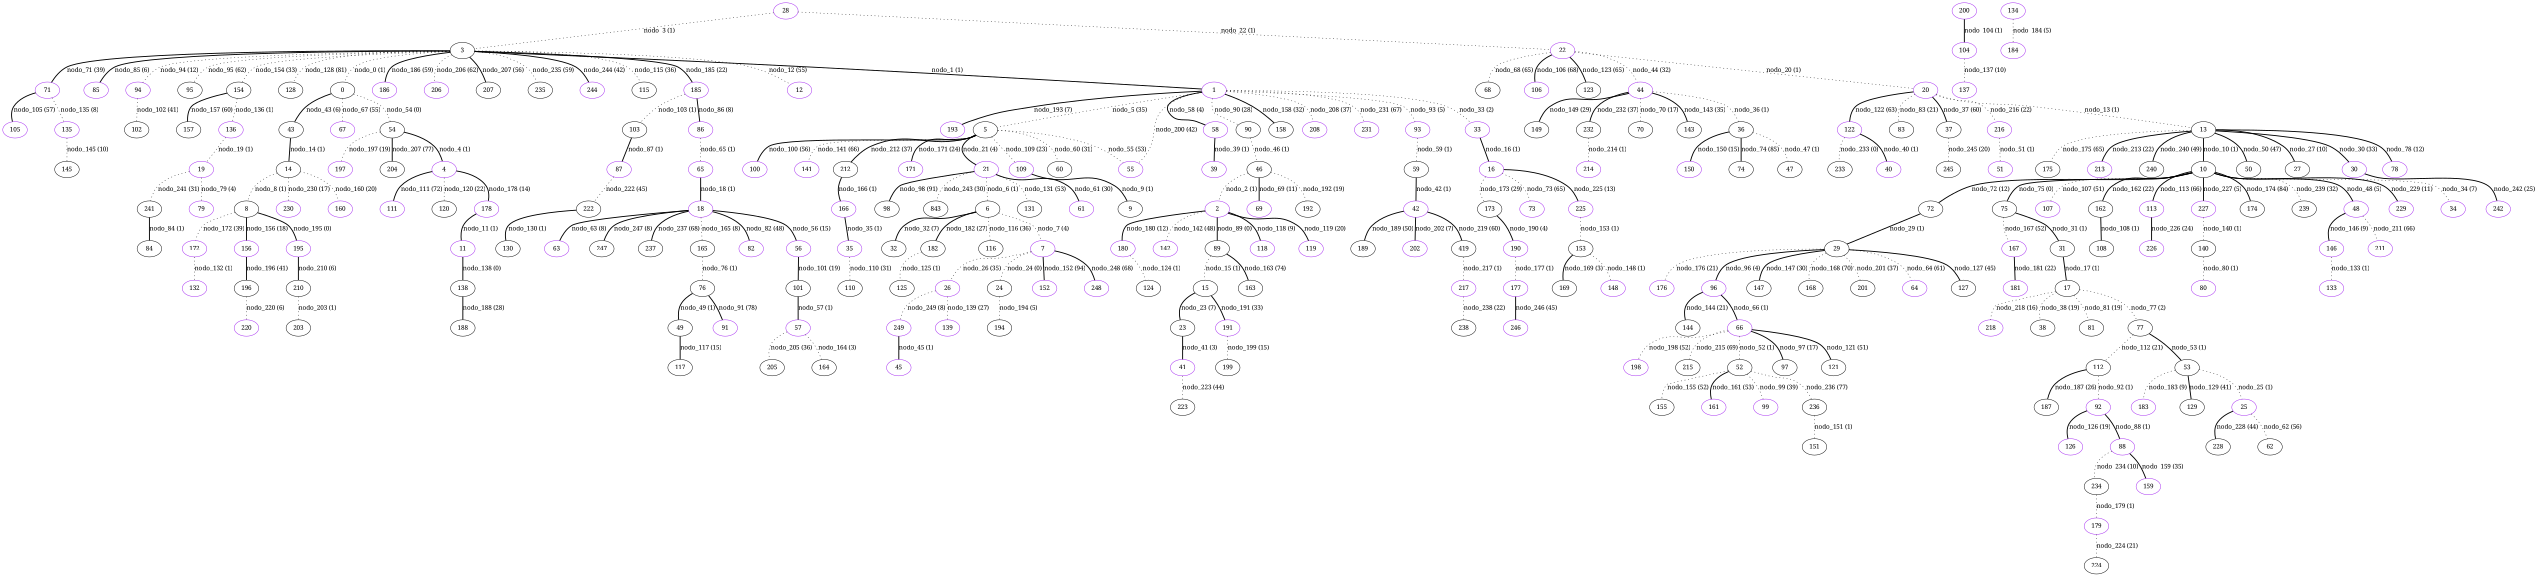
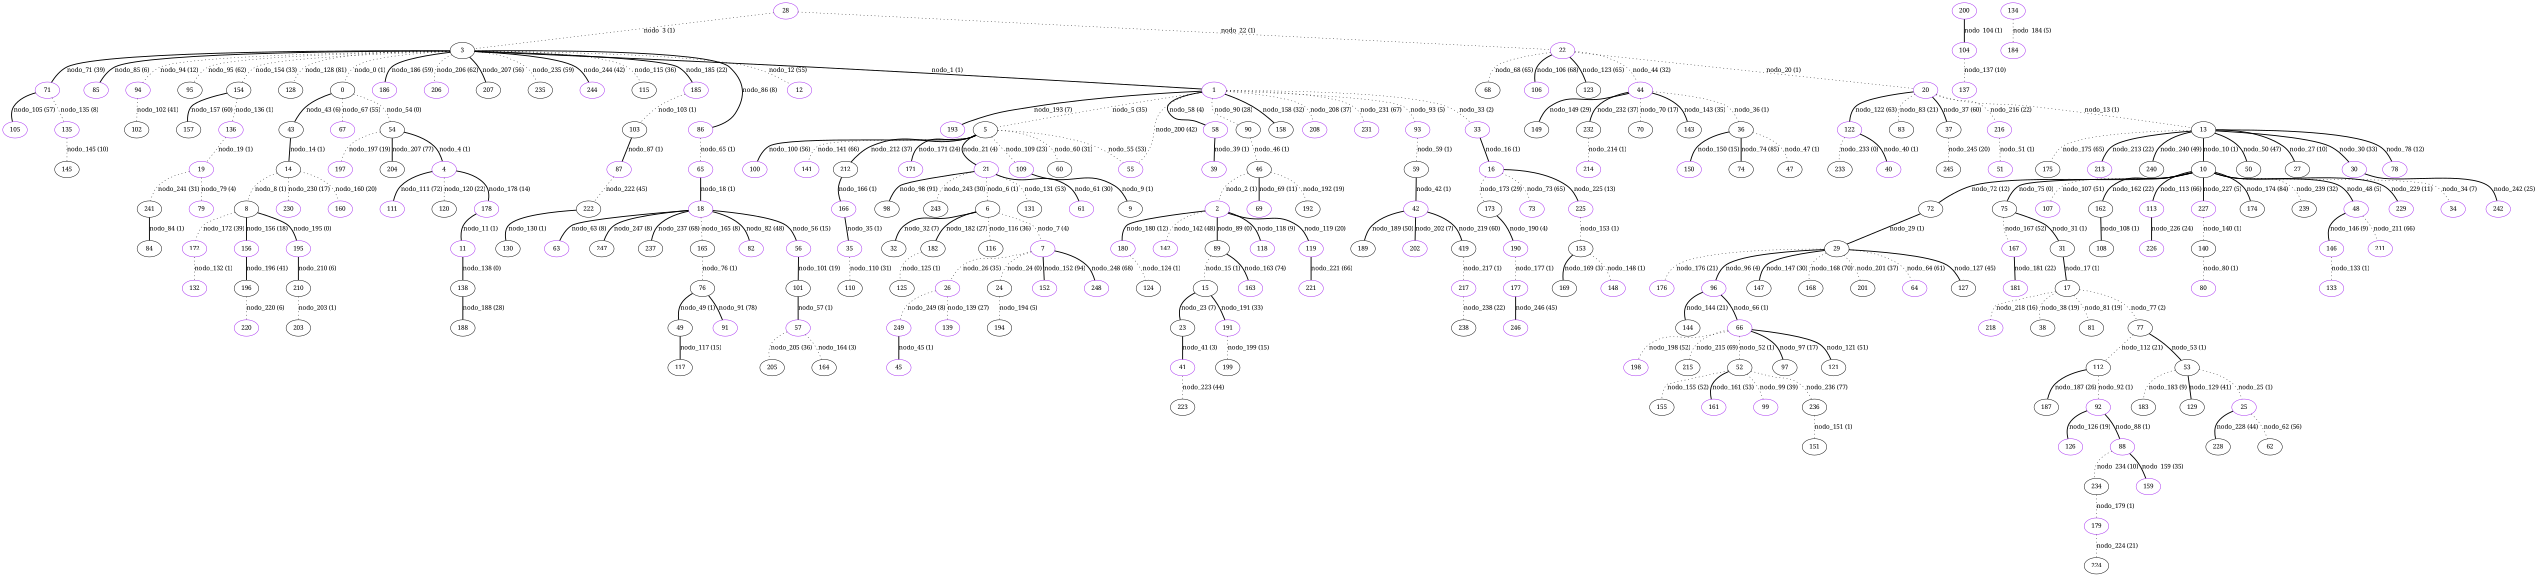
edge "185" -- "86": now "3" -- "86"
node "843": label "843" -> "243"
node "163": color black -> purple
node "221": added
node "183": color purple -> black
